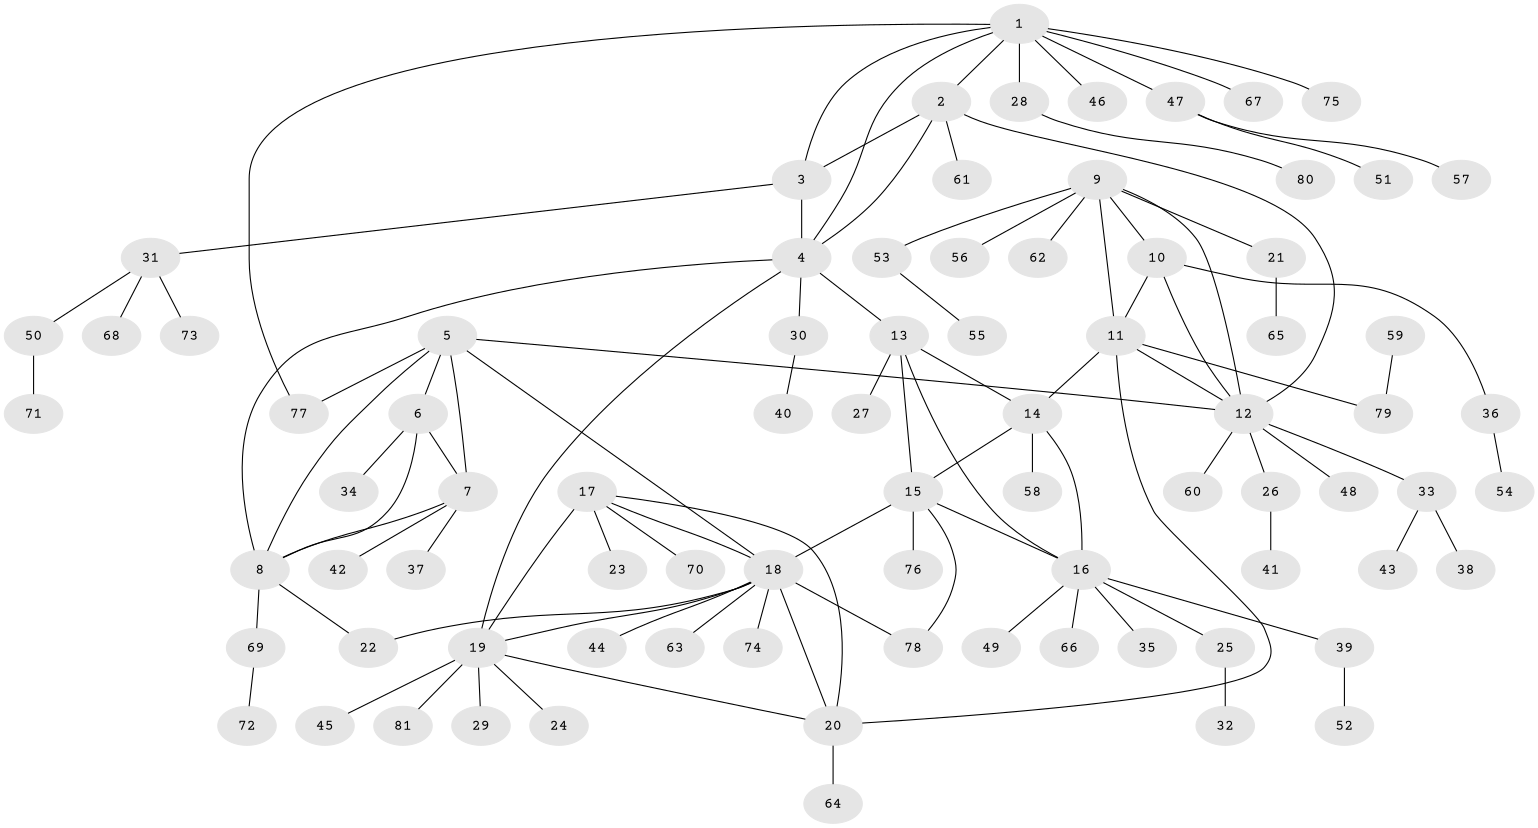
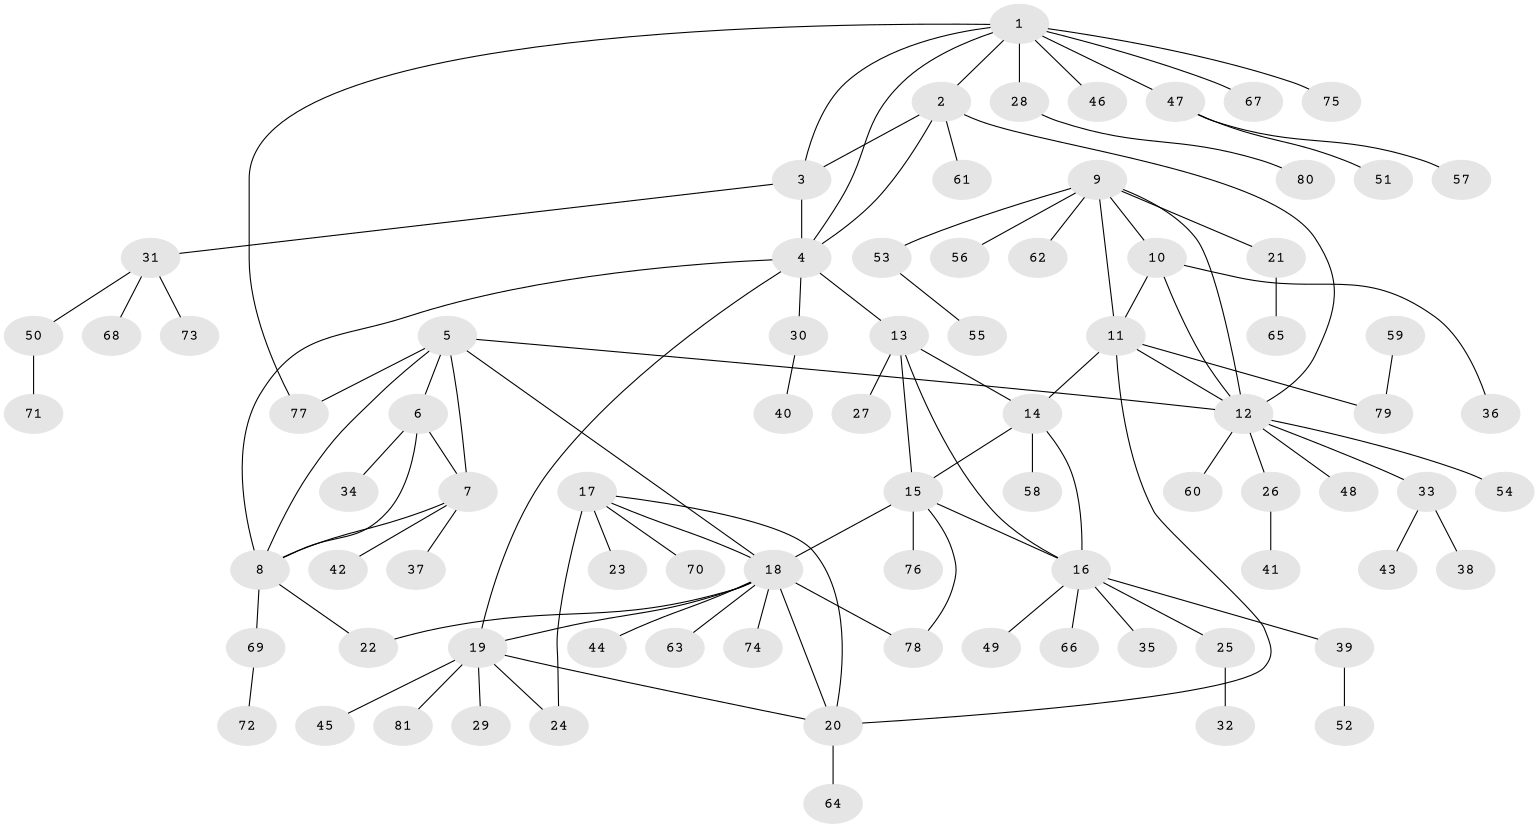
edge "36" -- "54": now "12" -- "54"
edge "17" -- "19": now "17" -- "24"
